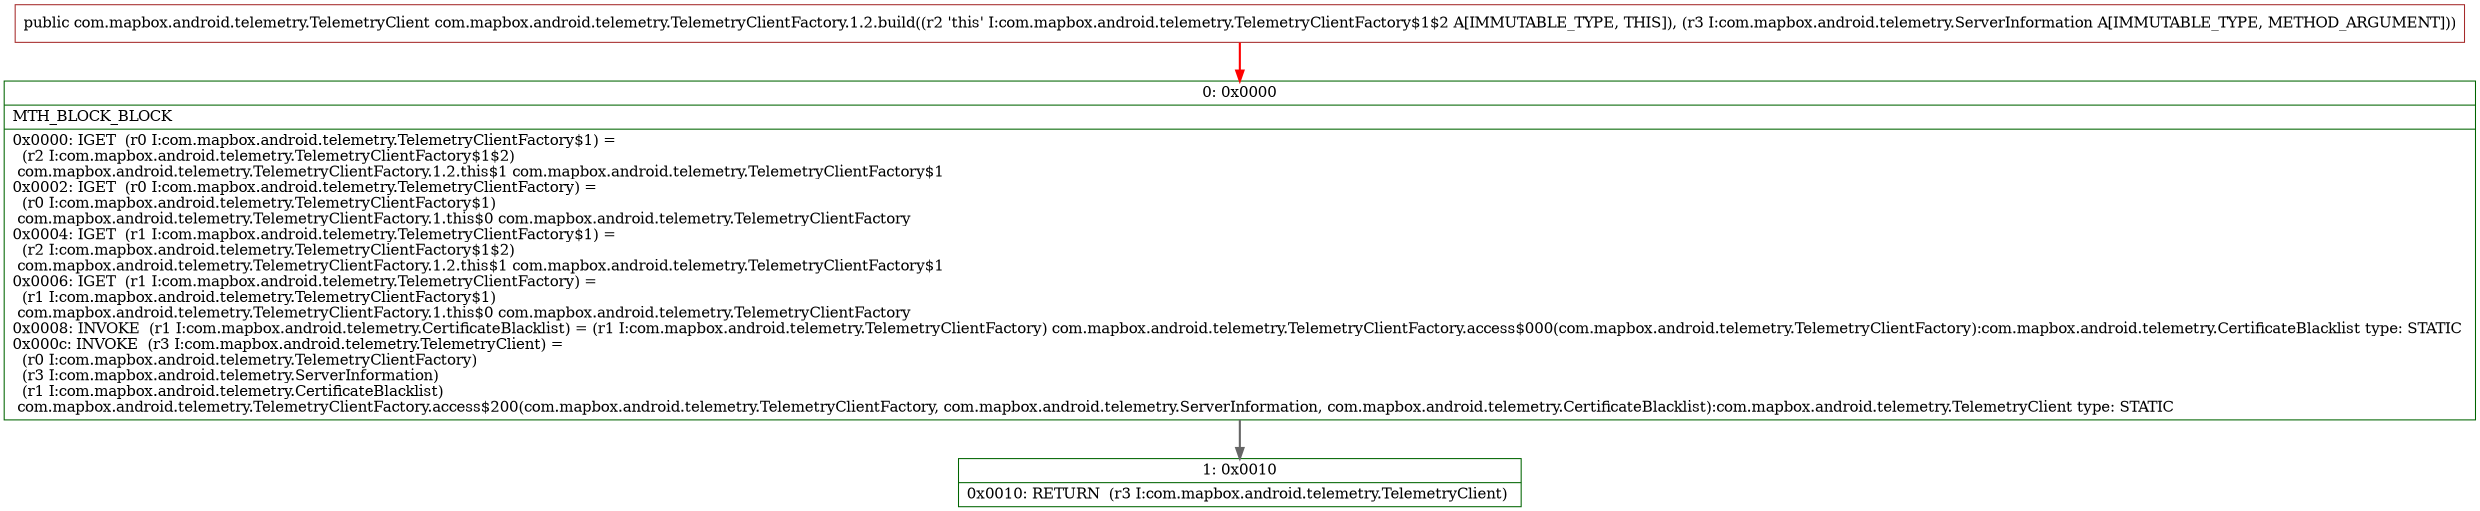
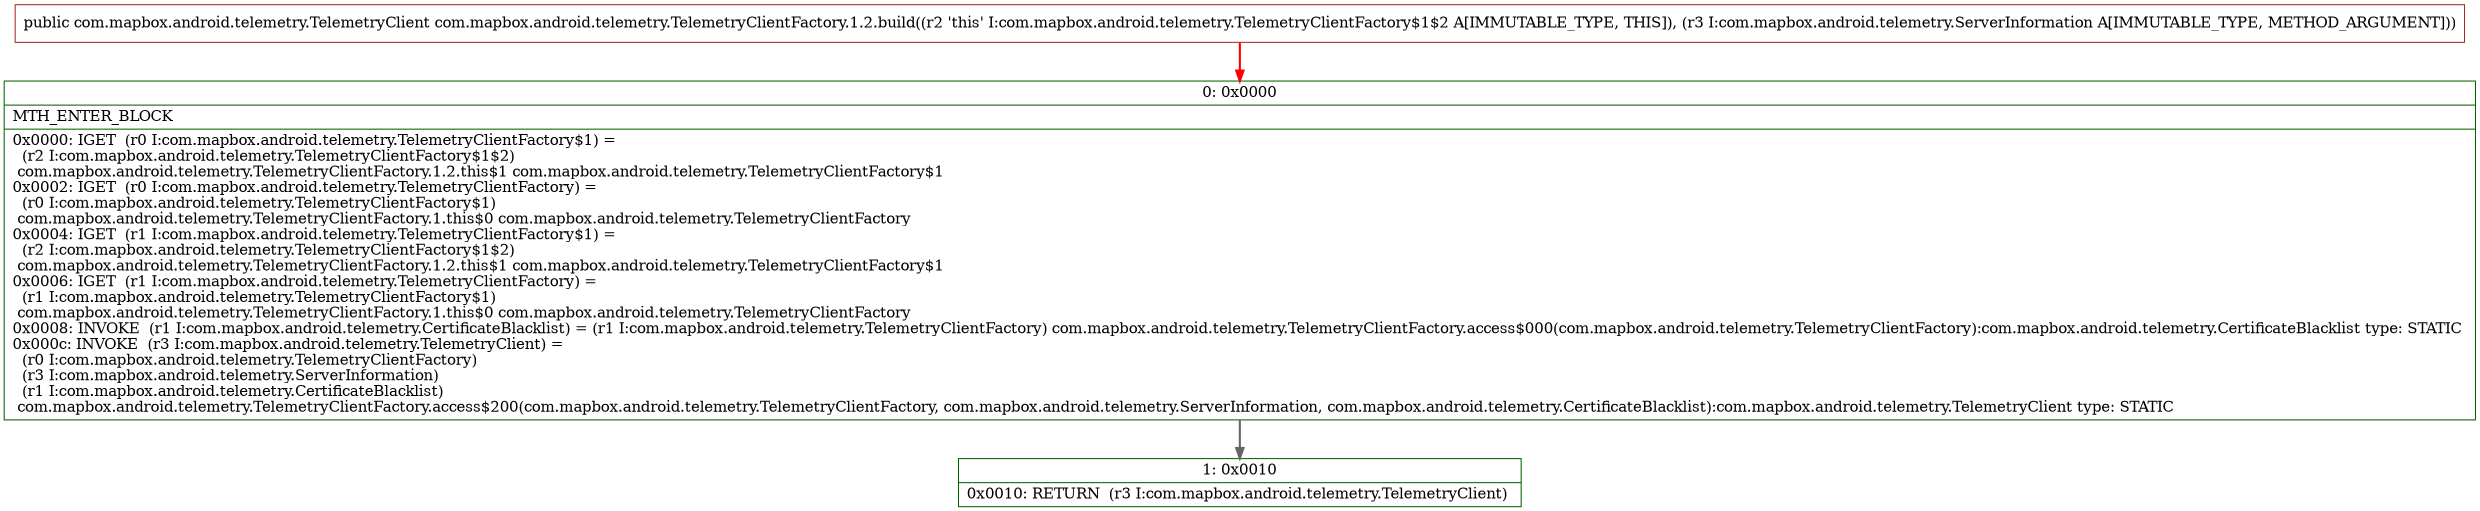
node "0: 0x0000": text "MTH_BLOCK_BLOCK" -> "MTH_ENTER_BLOCK"
